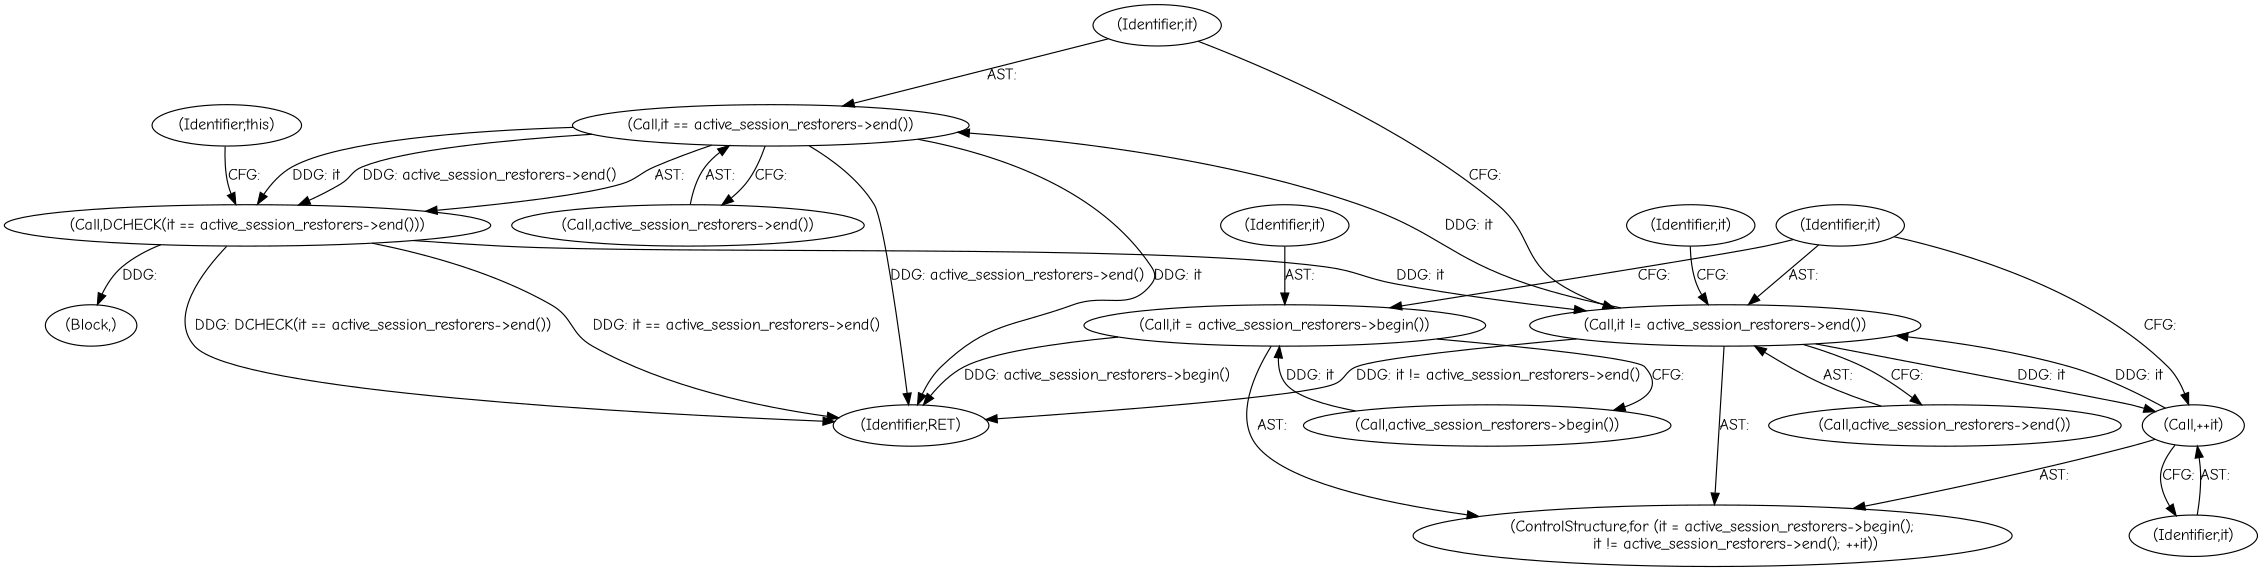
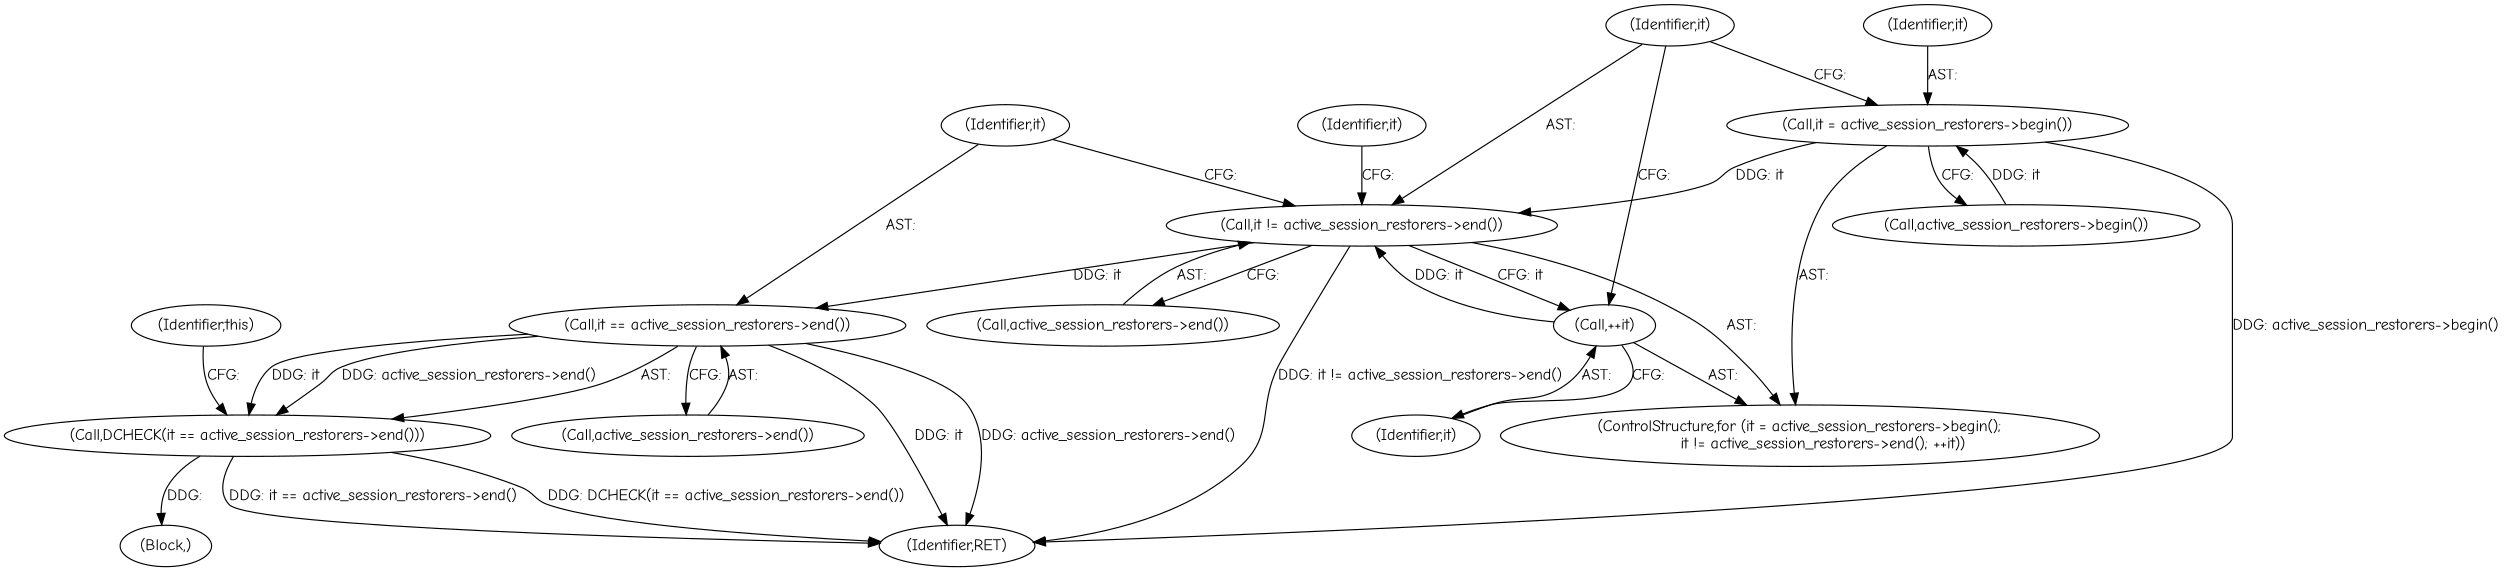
edge "(Call,DCHECK(it == active_session_restorers->end()))" -> "(Call,it != active_session_restorers->end())": now "(Call,it = active_session_restorers->begin())" -> "(Call,it != active_session_restorers->end())"
edge "(Call,it != active_session_restorers->end())" -> "(Call,++it)": label "DDG: it" -> "CFG: it"
